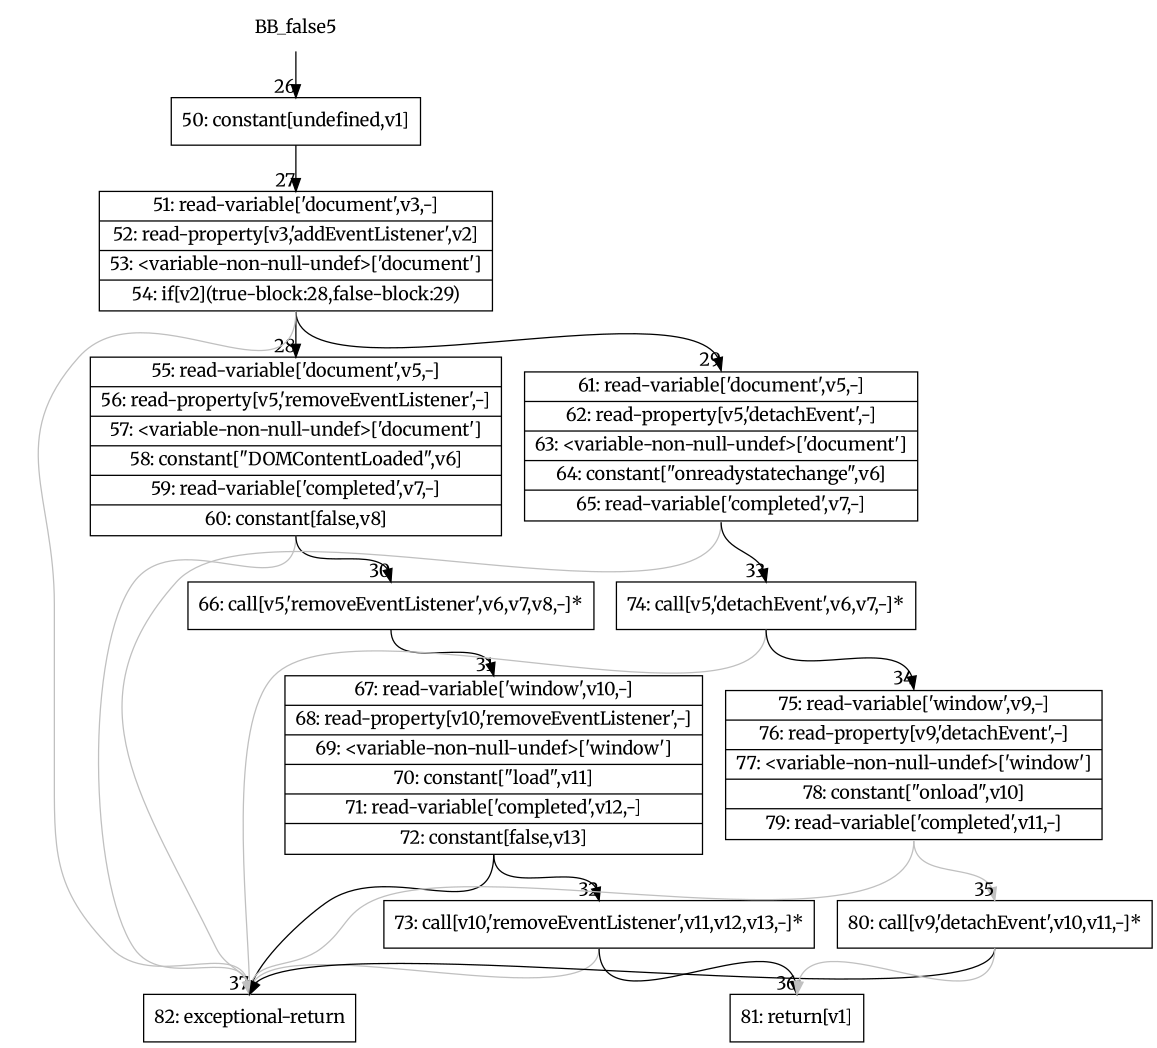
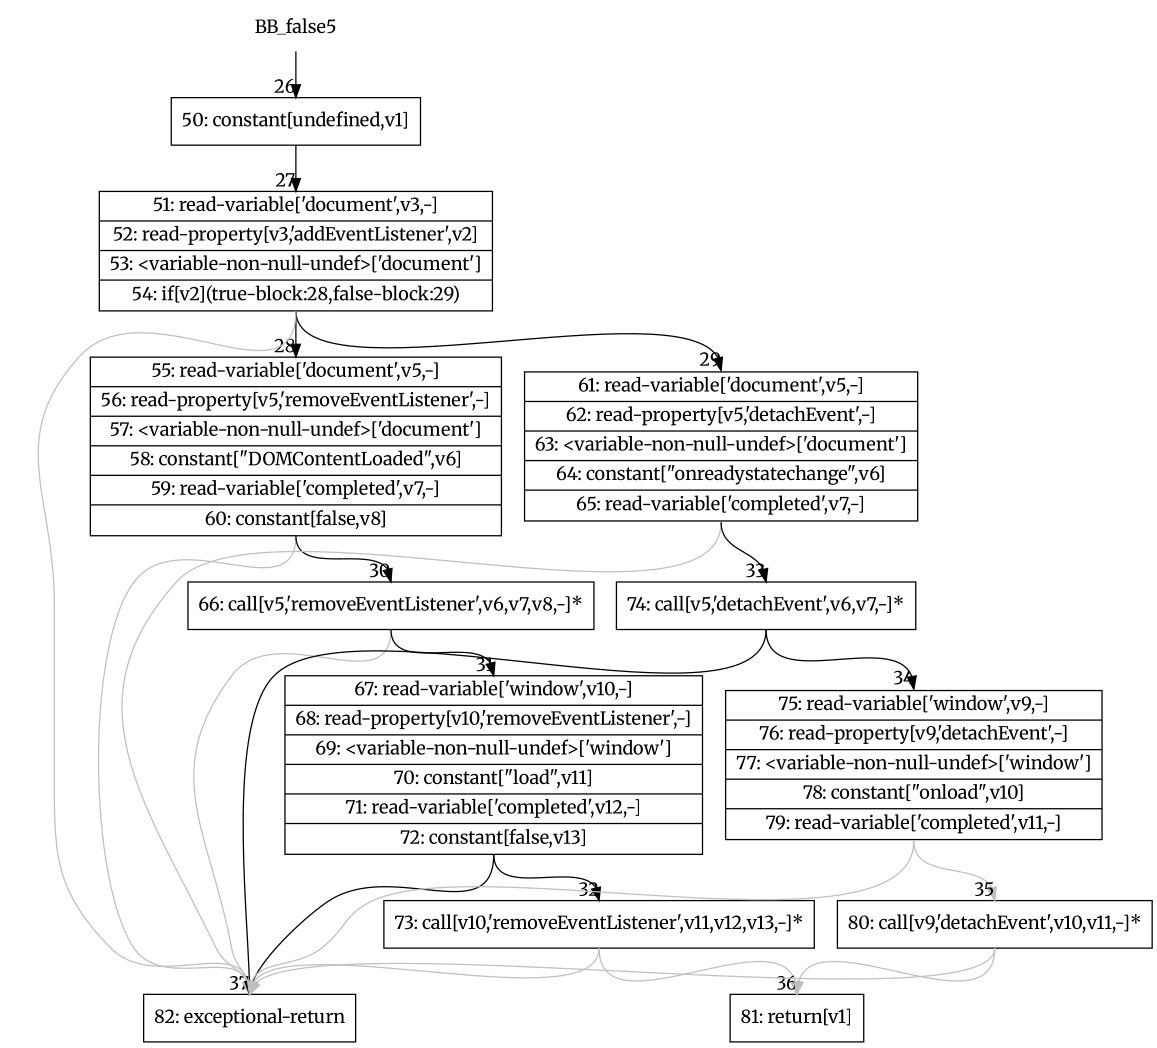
edge "74: call[v5,'detachEvent',v6,v7,-]*" -> "82: exceptional-return": color gray -> black
edge "66: call[v5,'removeEventListener',v6,v7,v8,-]*" -> "82: exceptional-return": added
edge "73: call[v10,'removeEventListener',v11,v12,v13,-]*" -> "81: return[v1]": color black -> gray
edge "80: call[v9,'detachEvent',v10,v11,-]*" -> "82: exceptional-return": color black -> gray
